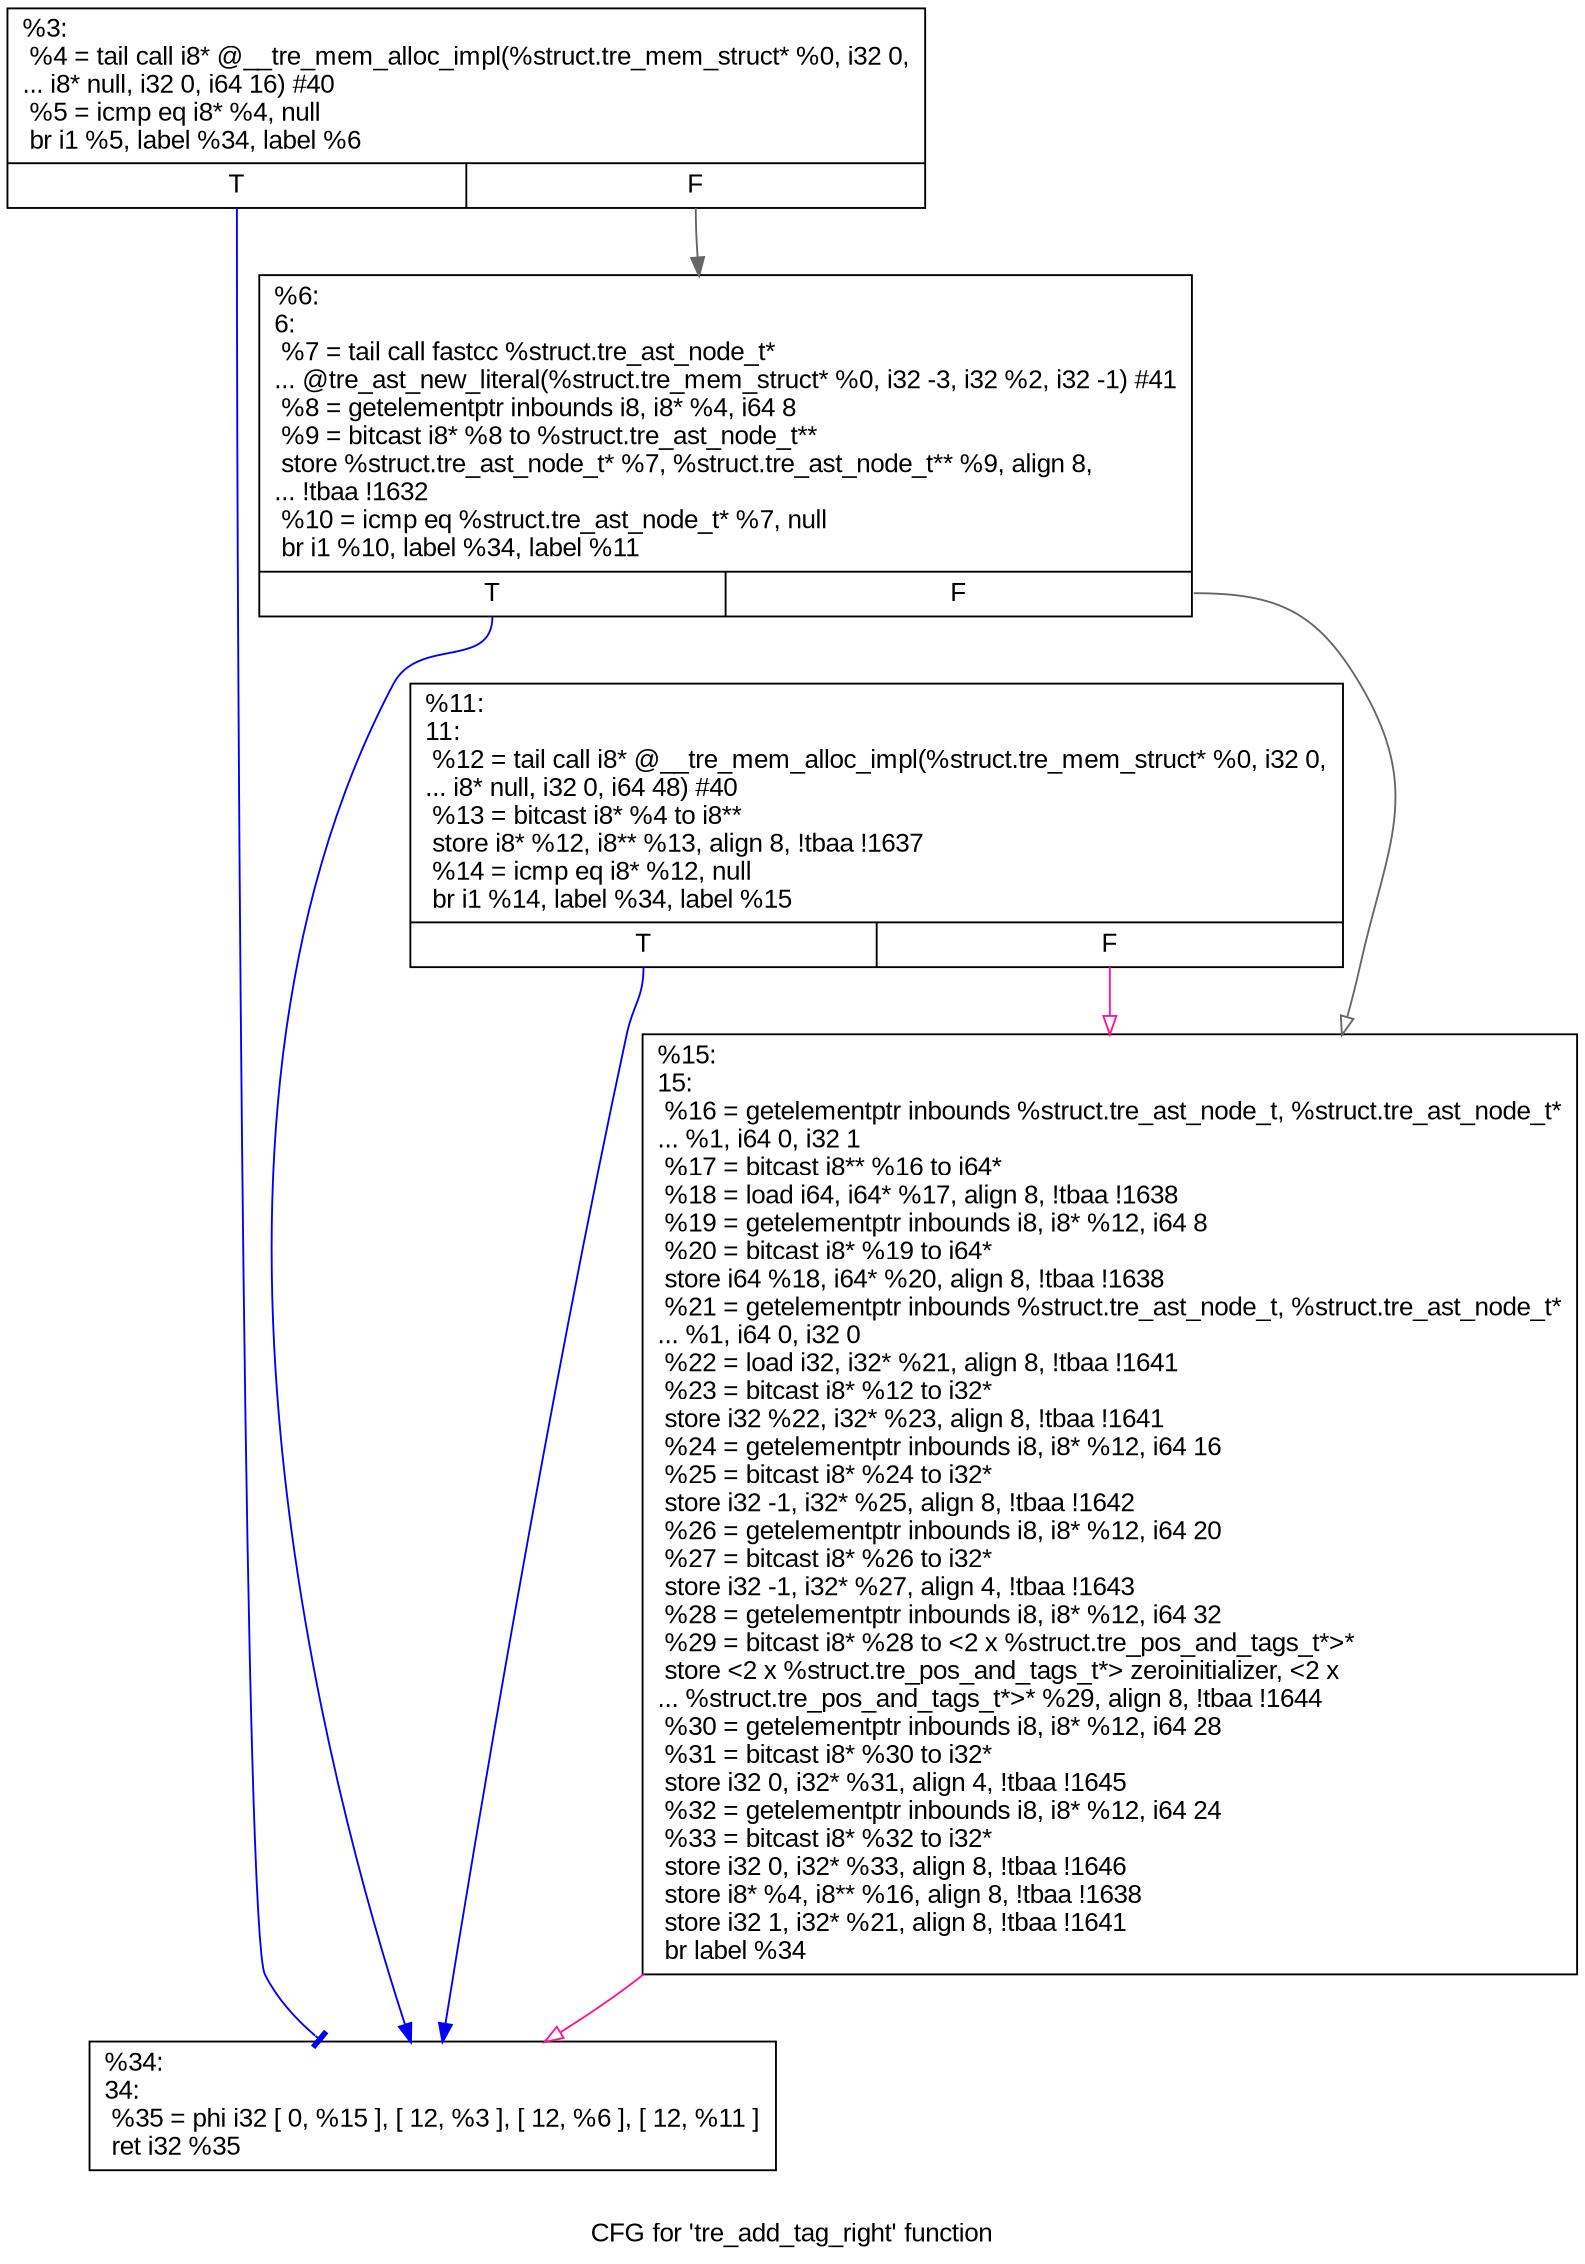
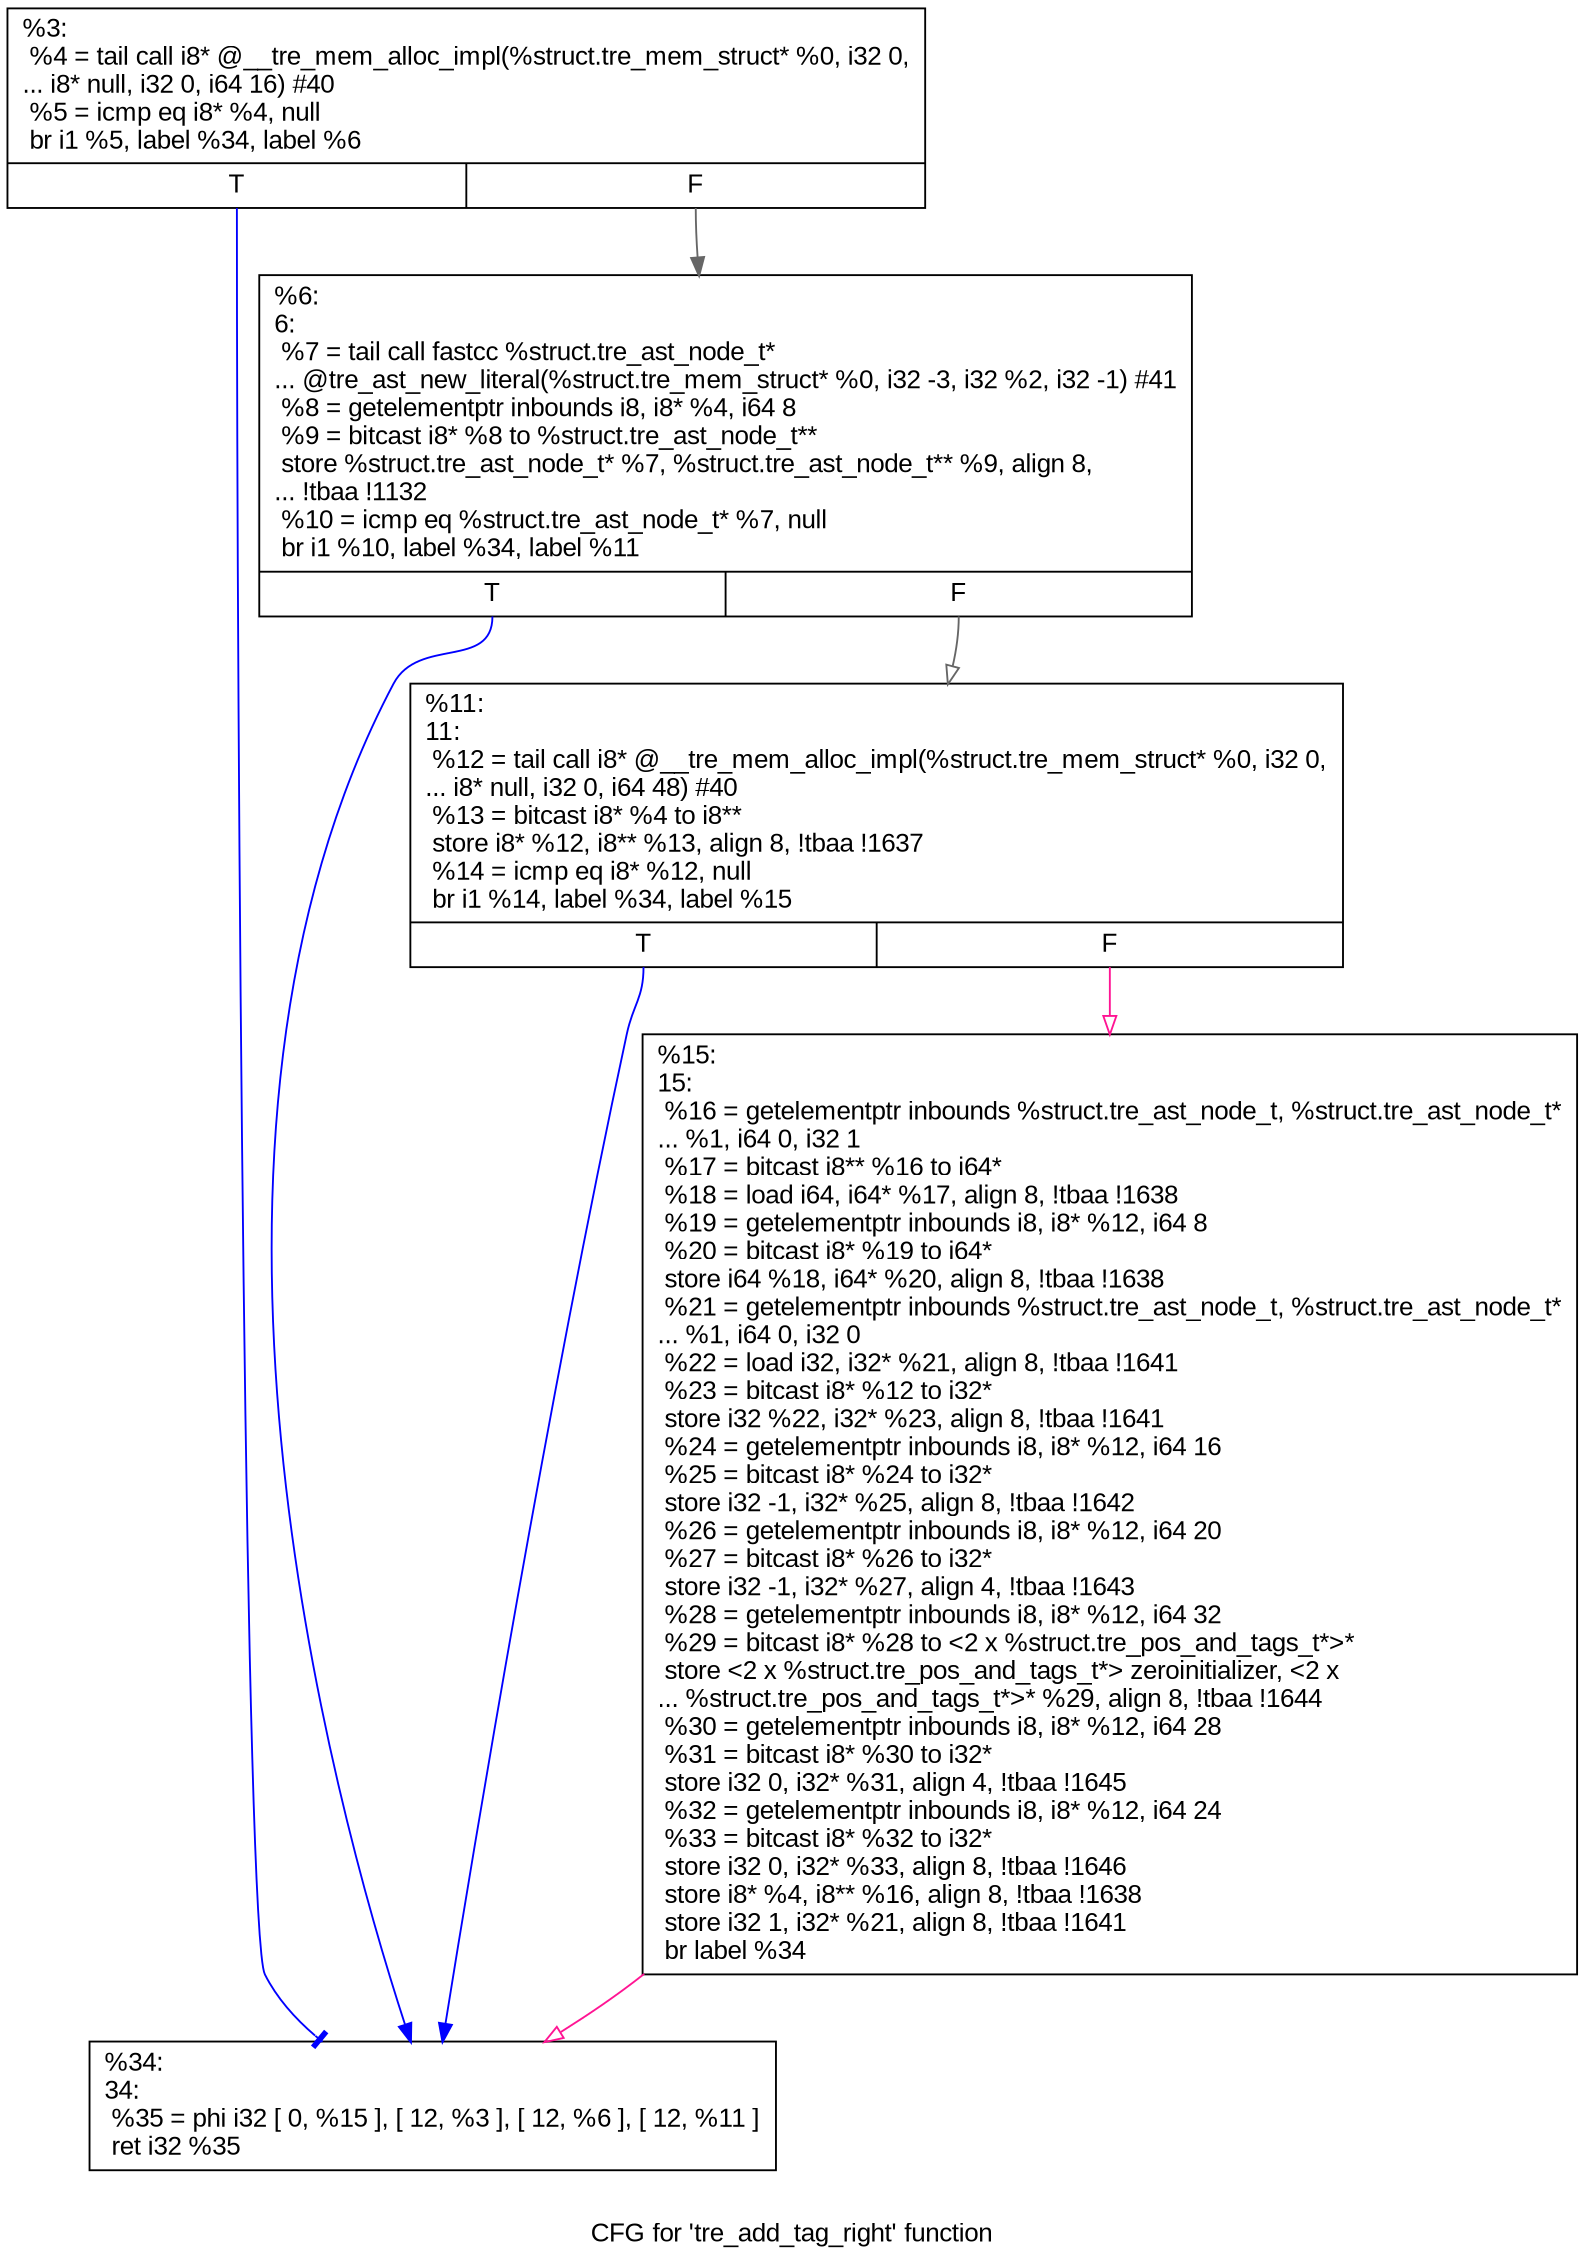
node "%6:": text "... !tbaa !1632" -> "... !tbaa !1132"
edge "%6:" -> "%15:": now "%6:" -> "%11:"
